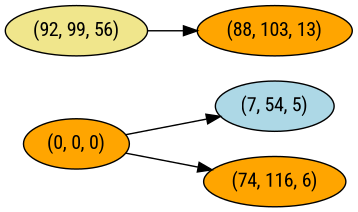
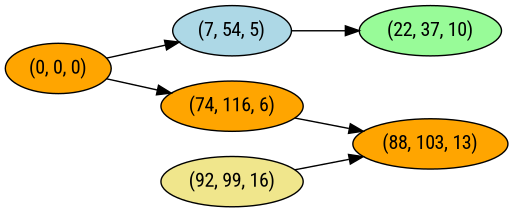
node "(92, 99, 56)": label "(92, 99, 56)" -> "(92, 99, 16)"
node "(22, 37, 10)": added
edge "(74, 116, 6)" -> "(88, 103, 13)": added
